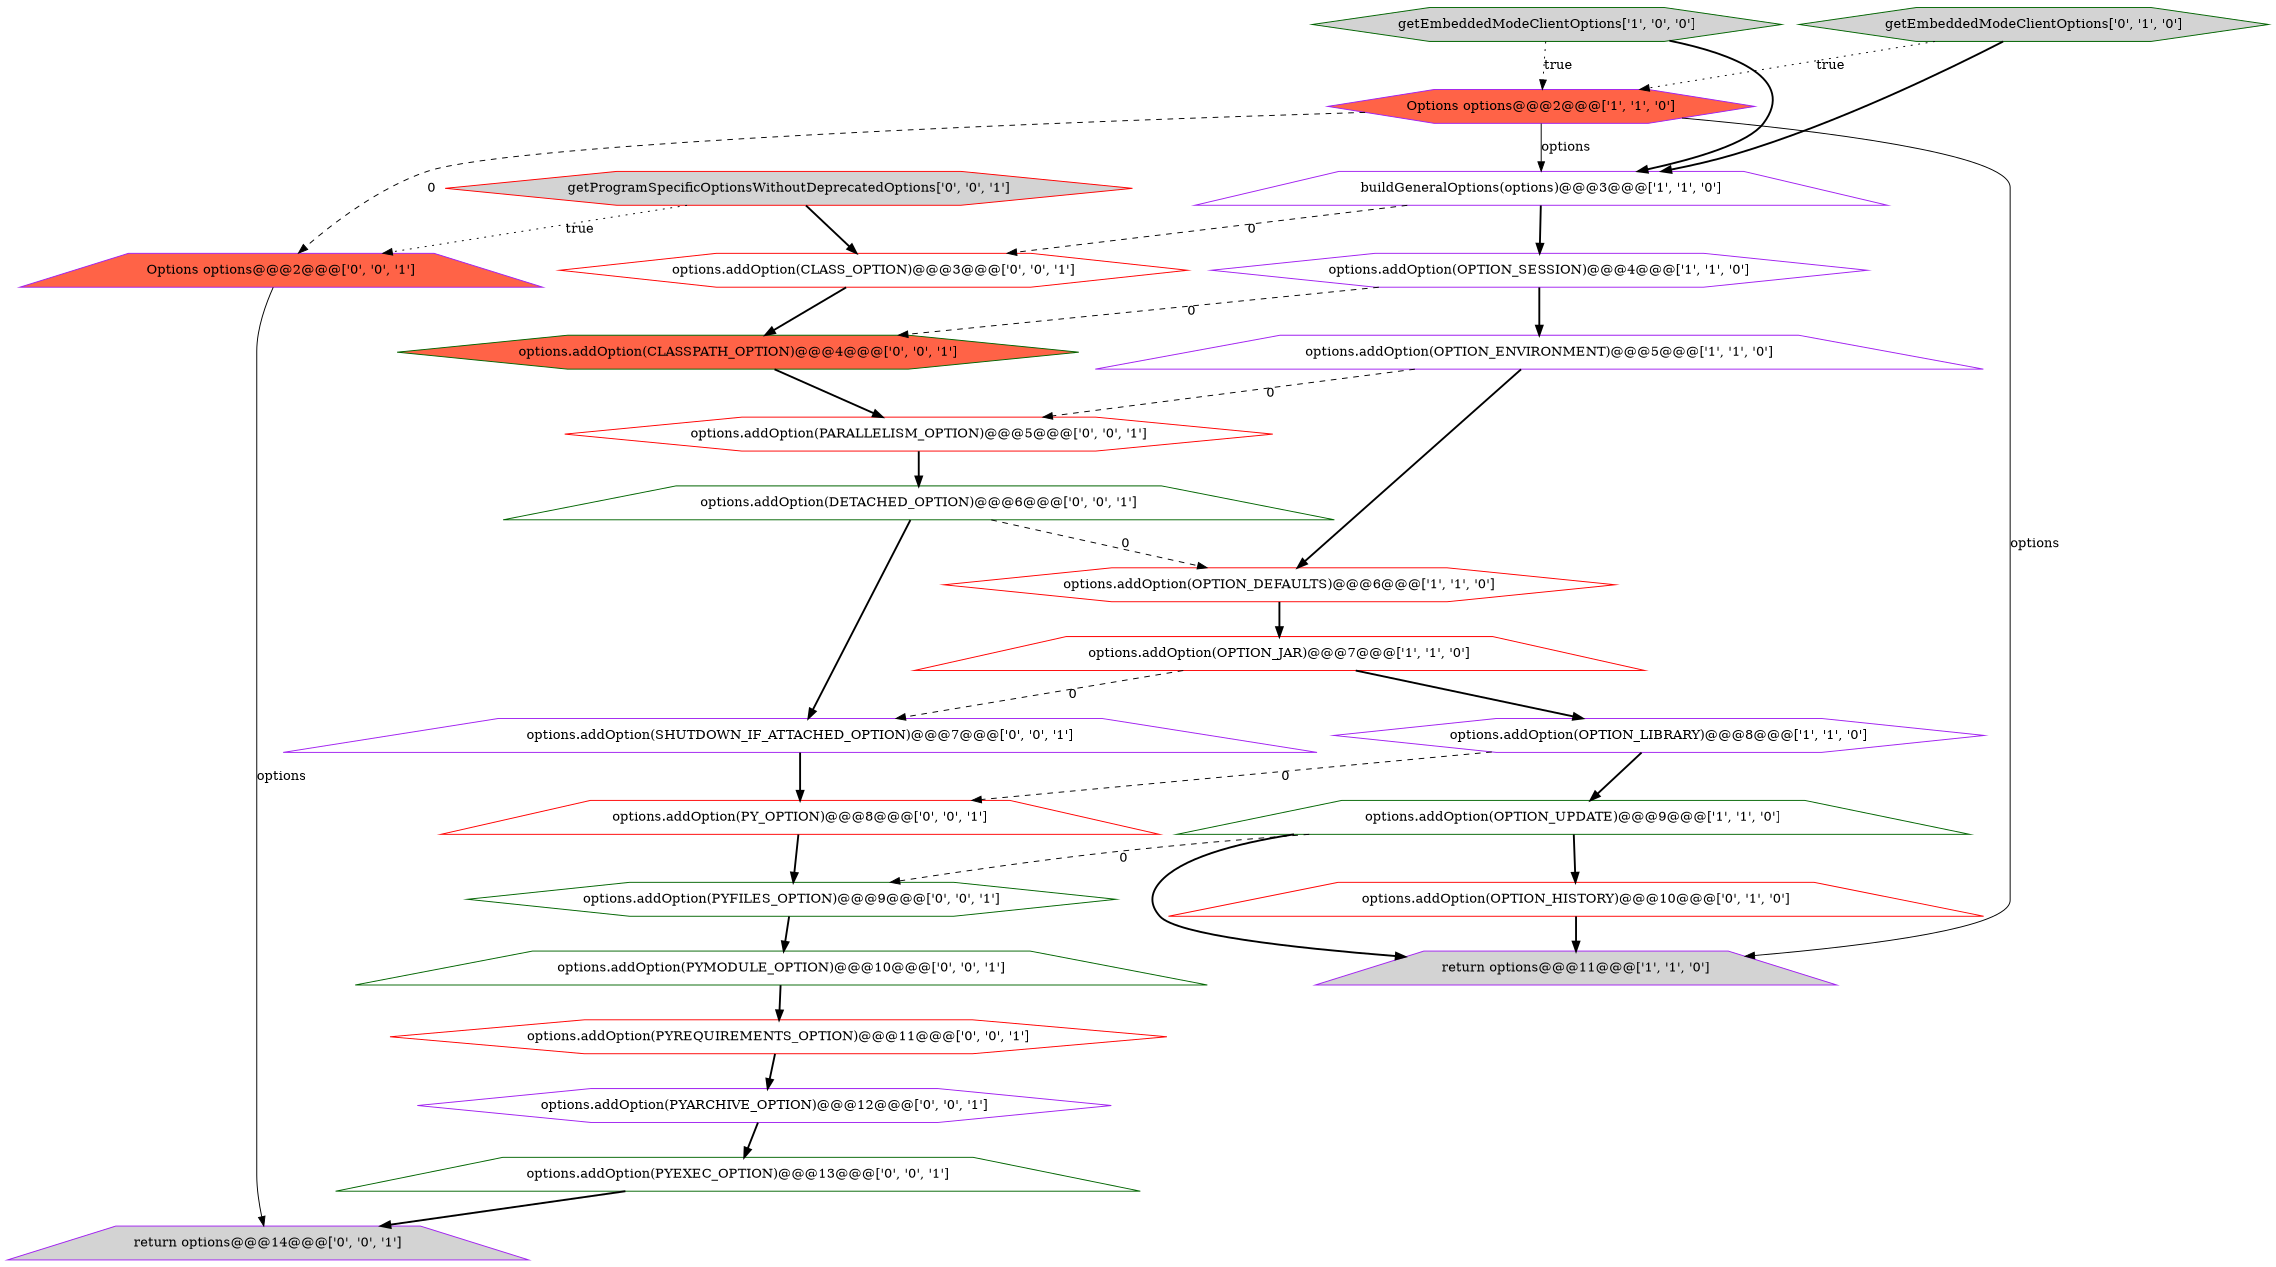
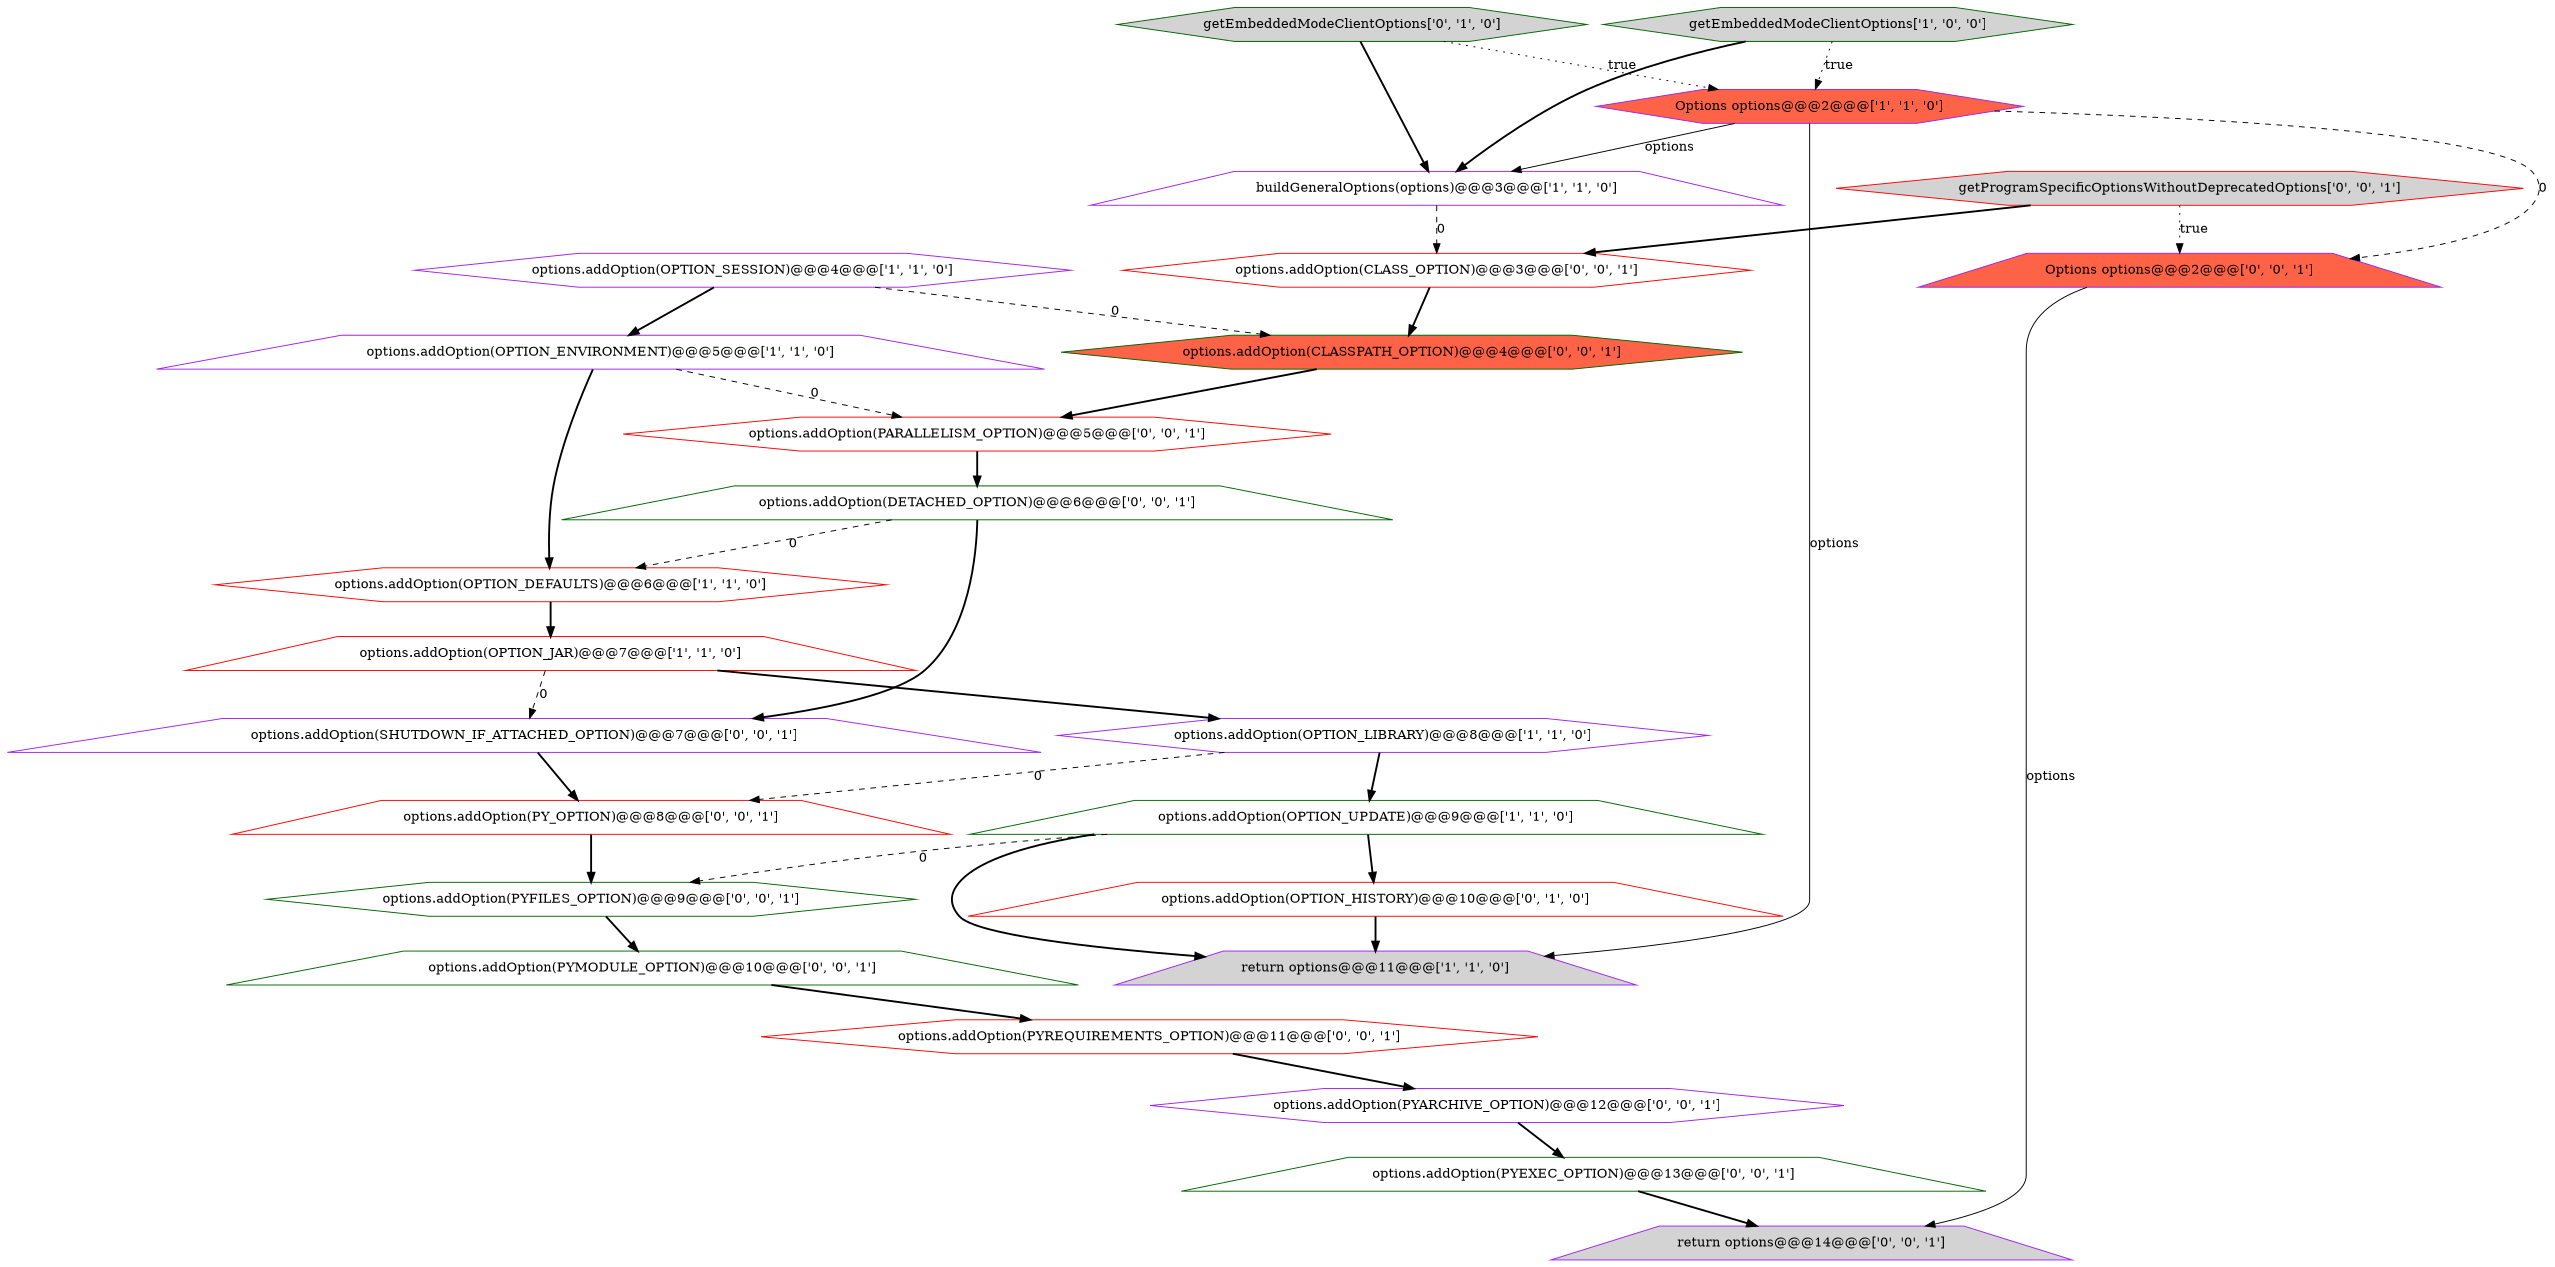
edge "buildGeneralOptions(options)@@@3@@@['1', '1', '0']" -> "options.addOption(OPTION_SESSION)@@@4@@@['1', '1', '0']": removed
